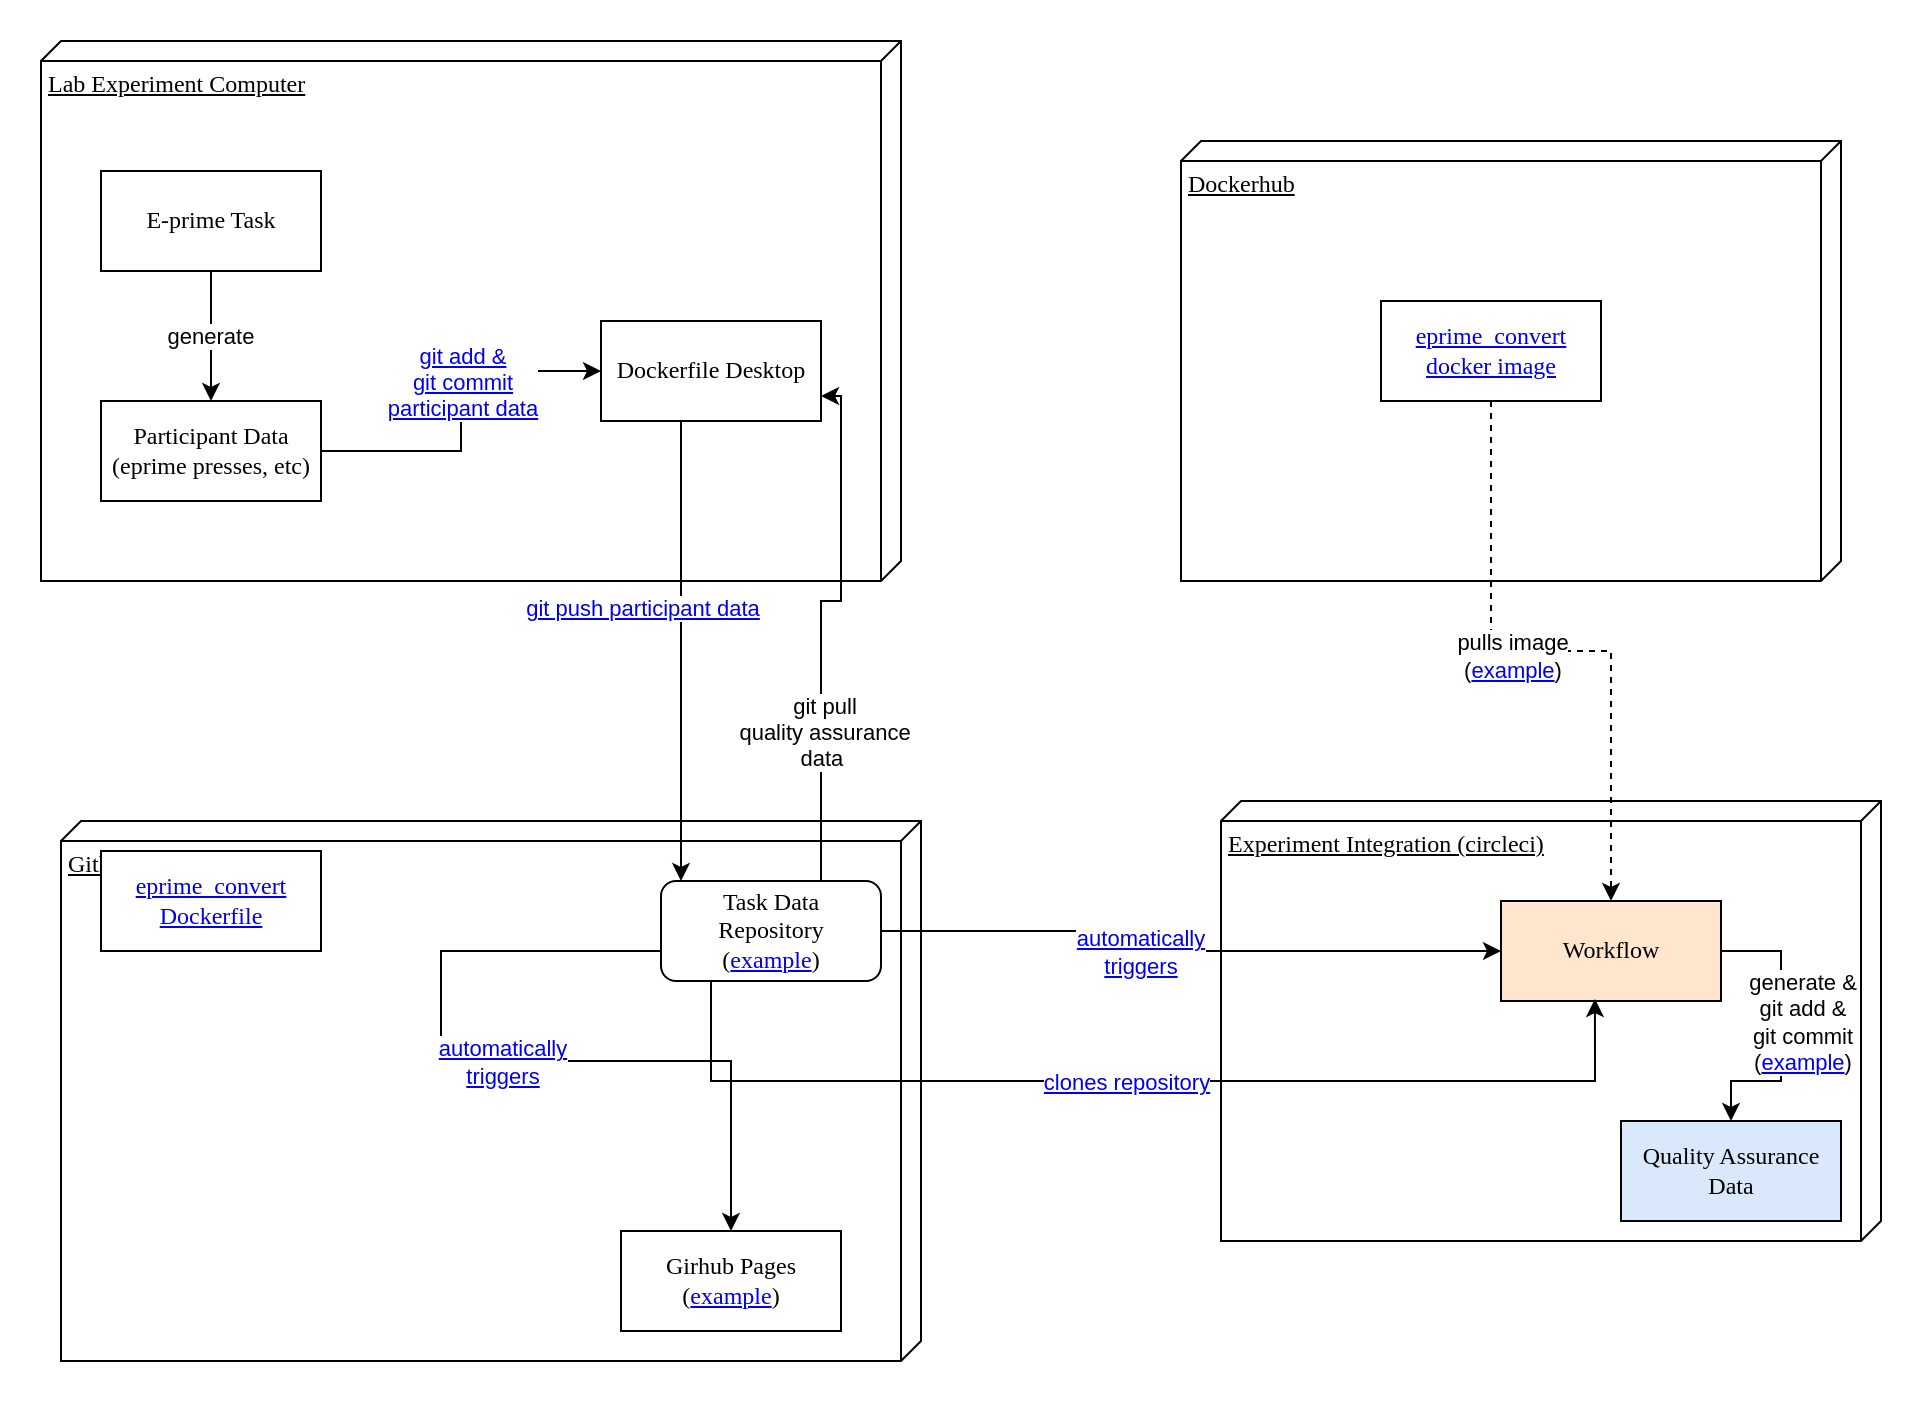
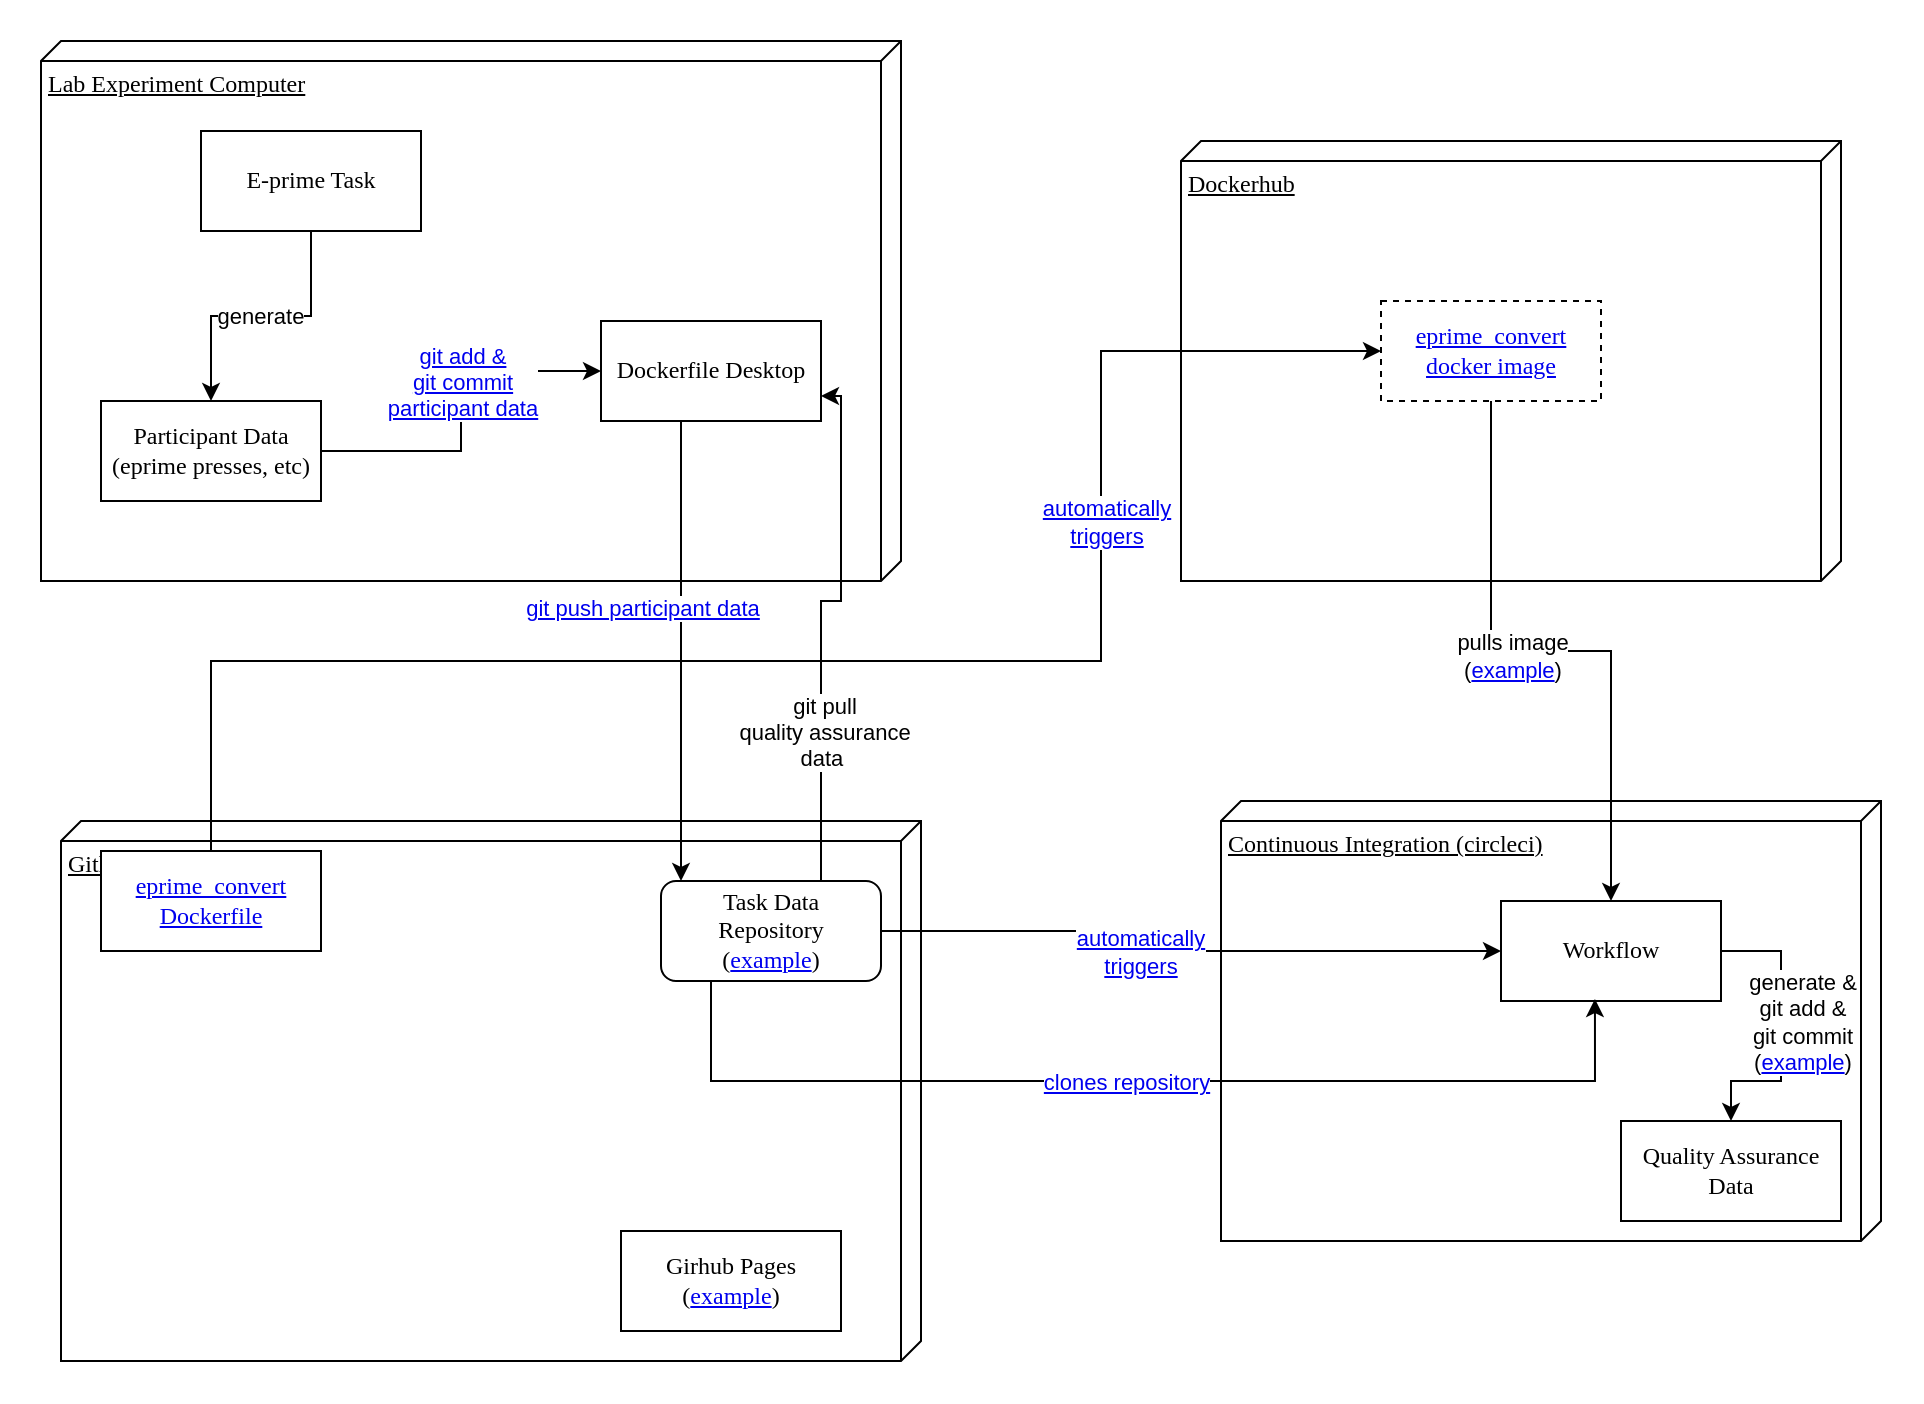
node "E-prime Task": moved (211, 221) -> (311, 181)
node "eprime_convert docker image": style solid -> dashed
edge "eprime_convert docker image" -> "Workflow": style dashed -> solid
edge "eprime_convert Dockerfile" -> "eprime_convert docker image": added, label "automatically triggers"
node "Experiment Integration (circleci)": label "Experiment Integration (circleci)" -> "Continuous Integration (circleci)"
node "Workflow": fillcolor #ffe6cc -> #ffffff
edge "Task Data Repository (example)" -> "Girhub Pages (example)": removed, label "automatically triggers"
node "Quality Assurance Data": fillcolor #dae8fc -> #ffffff
